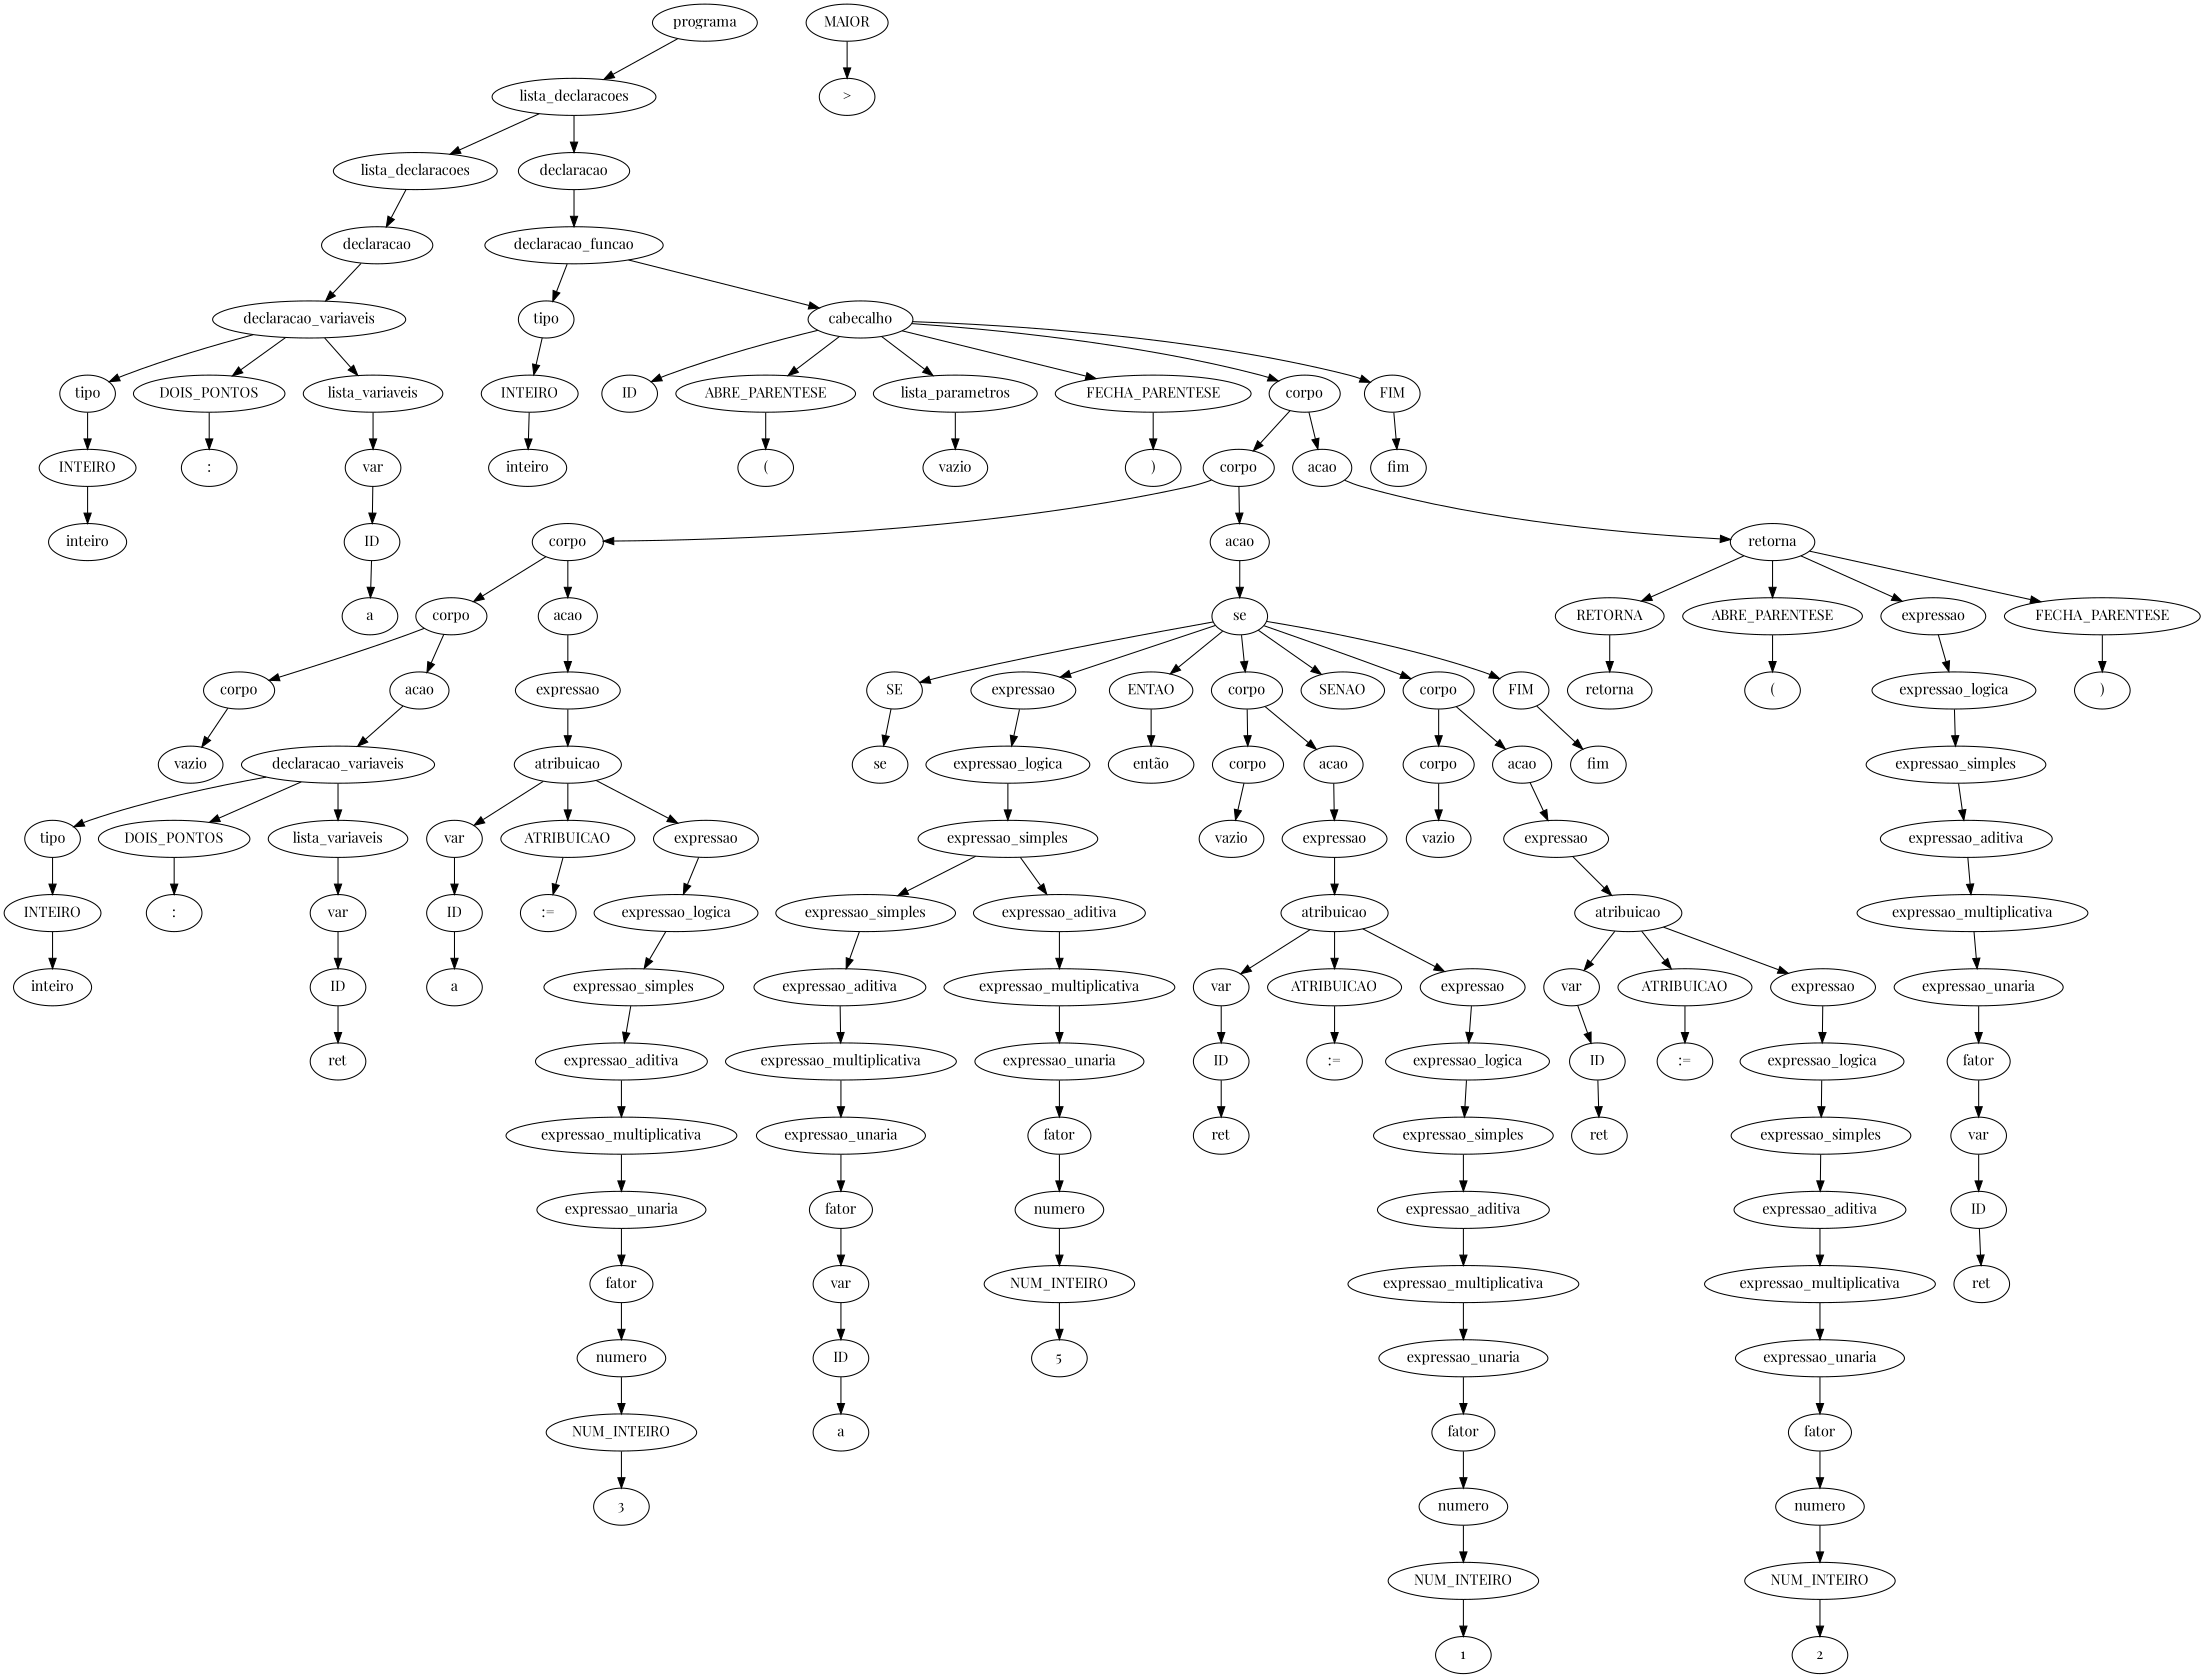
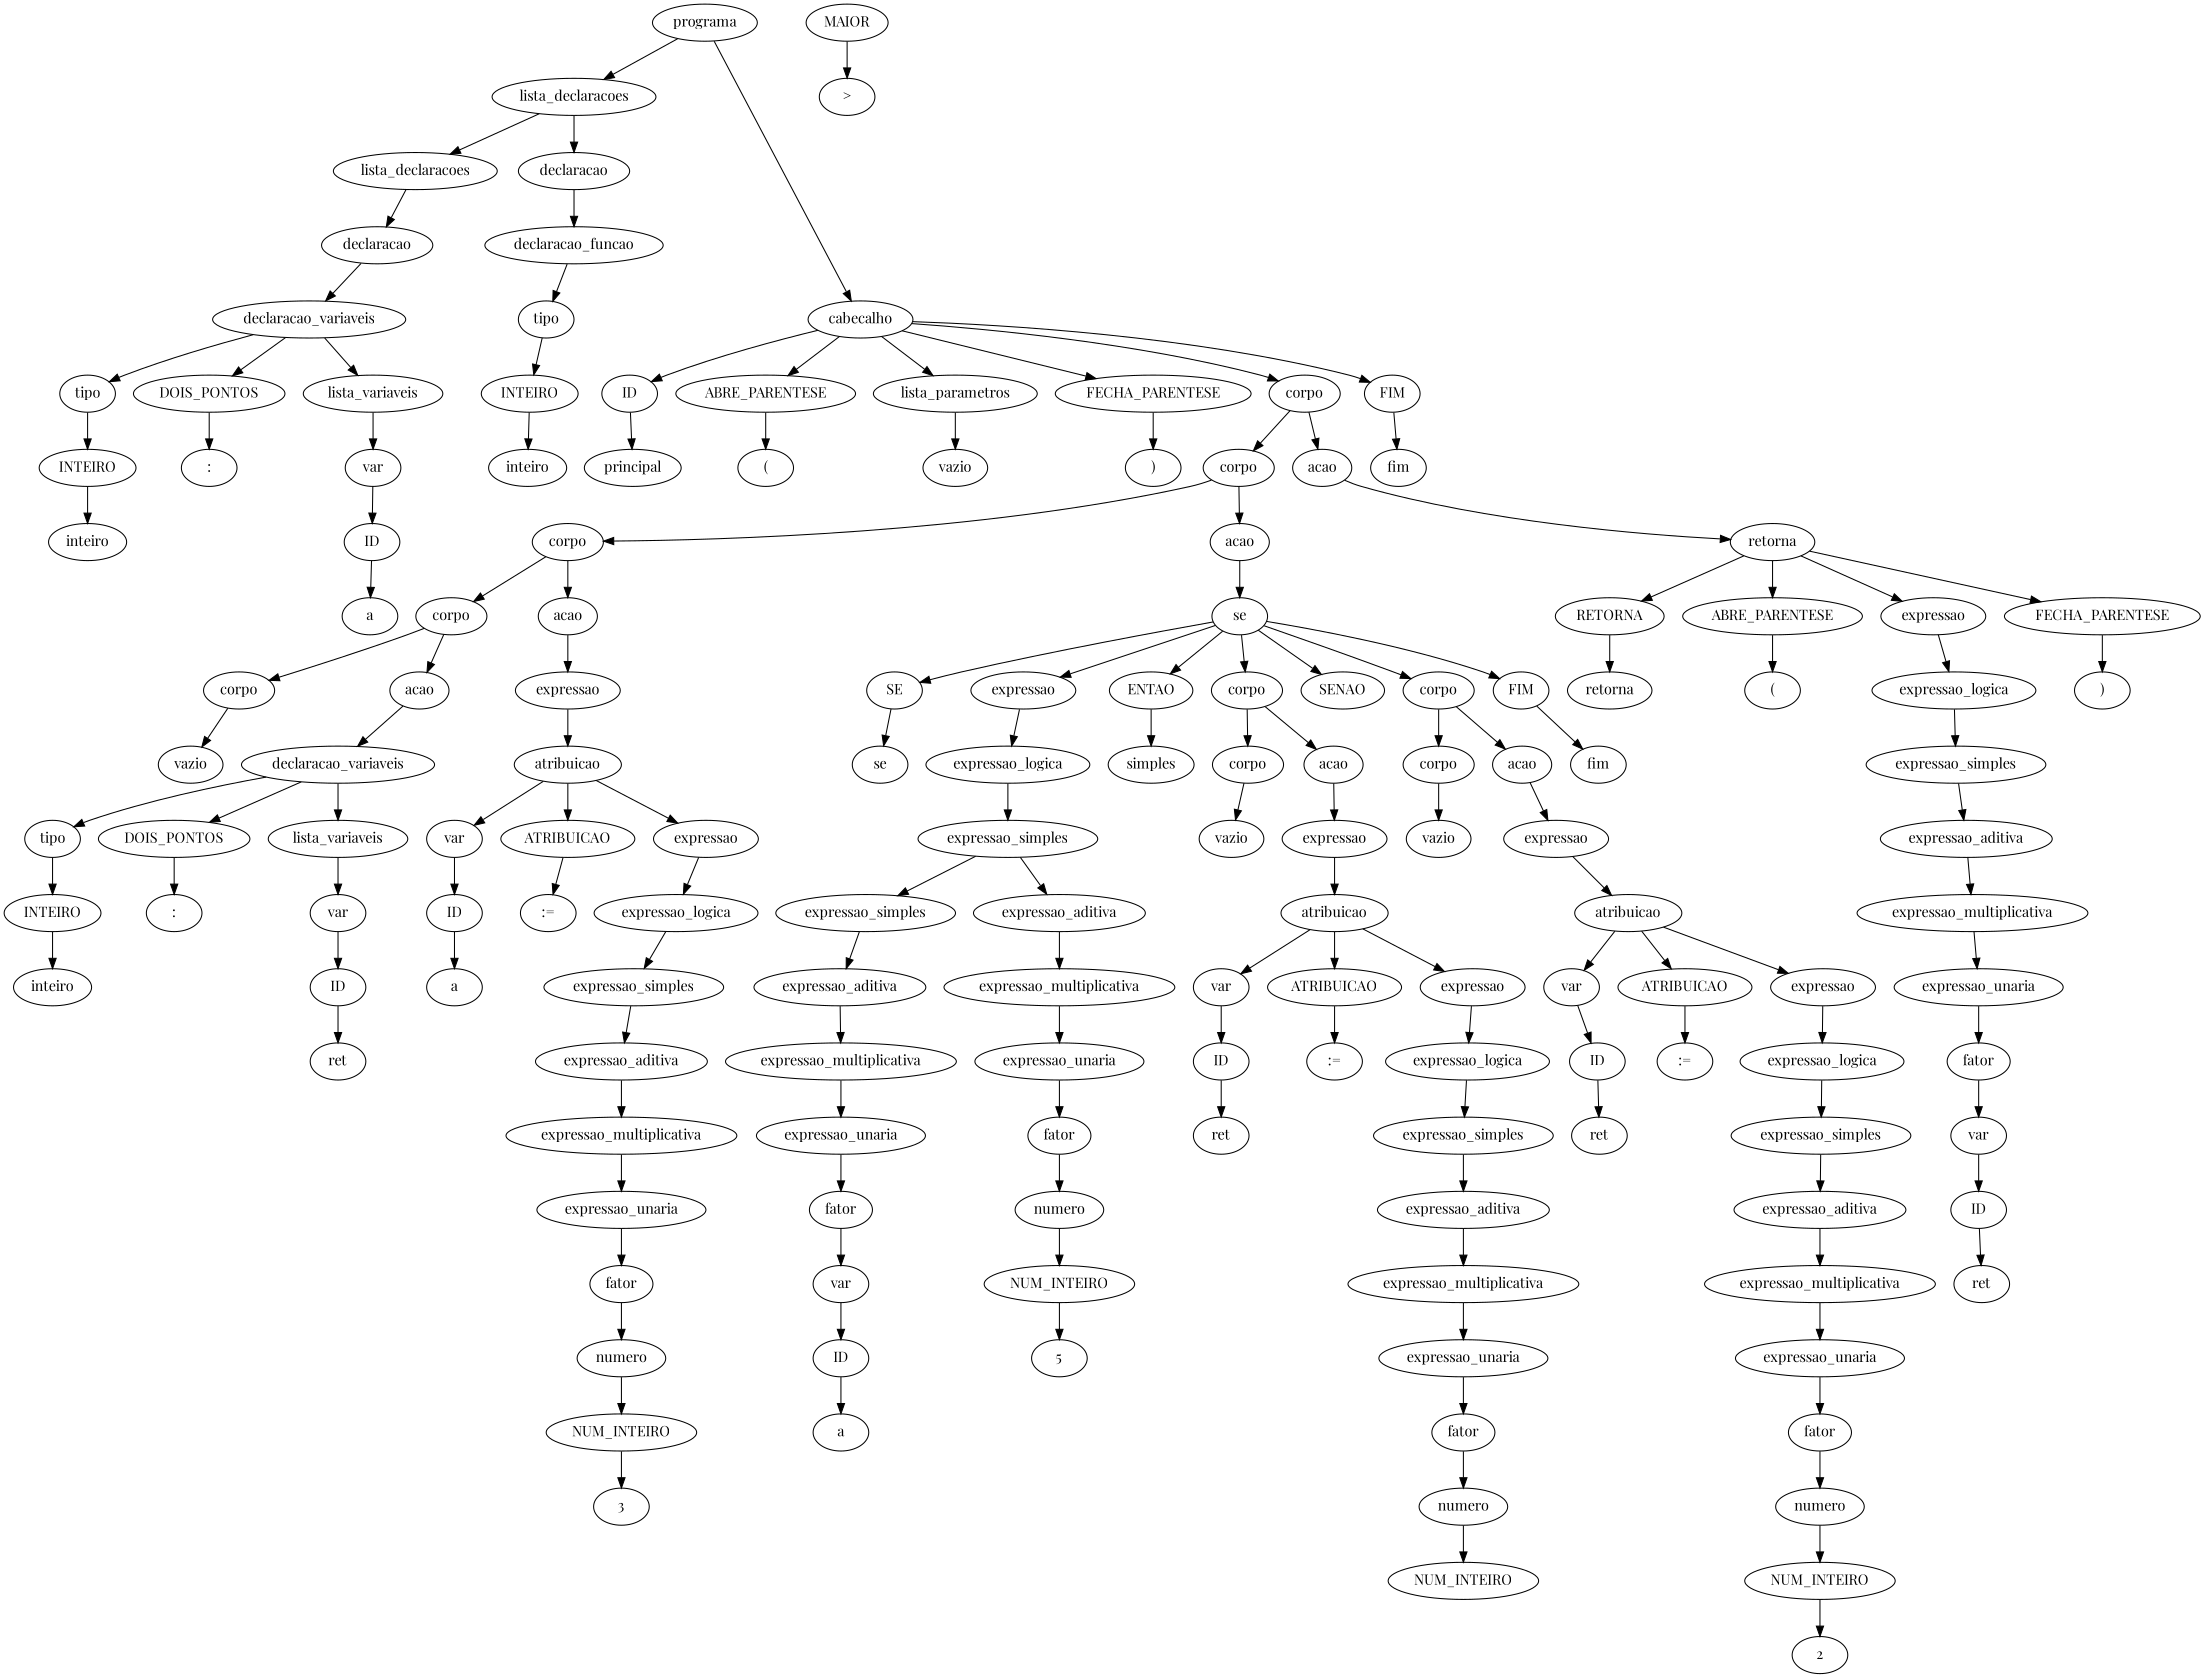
edge "declaracao_funcao" -> "cabecalho": now "programa" -> "cabecalho"
node "principal": added
node "então": label "então" -> "simples"
node "1": removed
